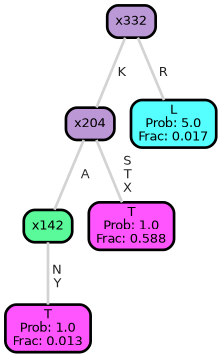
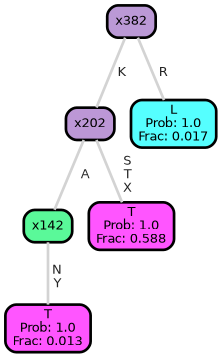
node "x332": label "x332" -> "x382"
node "x204": label "x204" -> "x202"
node "L Prob: 5.0 Frac: 0.017": label "L Prob: 5.0 Frac: 0.017" -> "L Prob: 1.0 Frac: 0.017"
